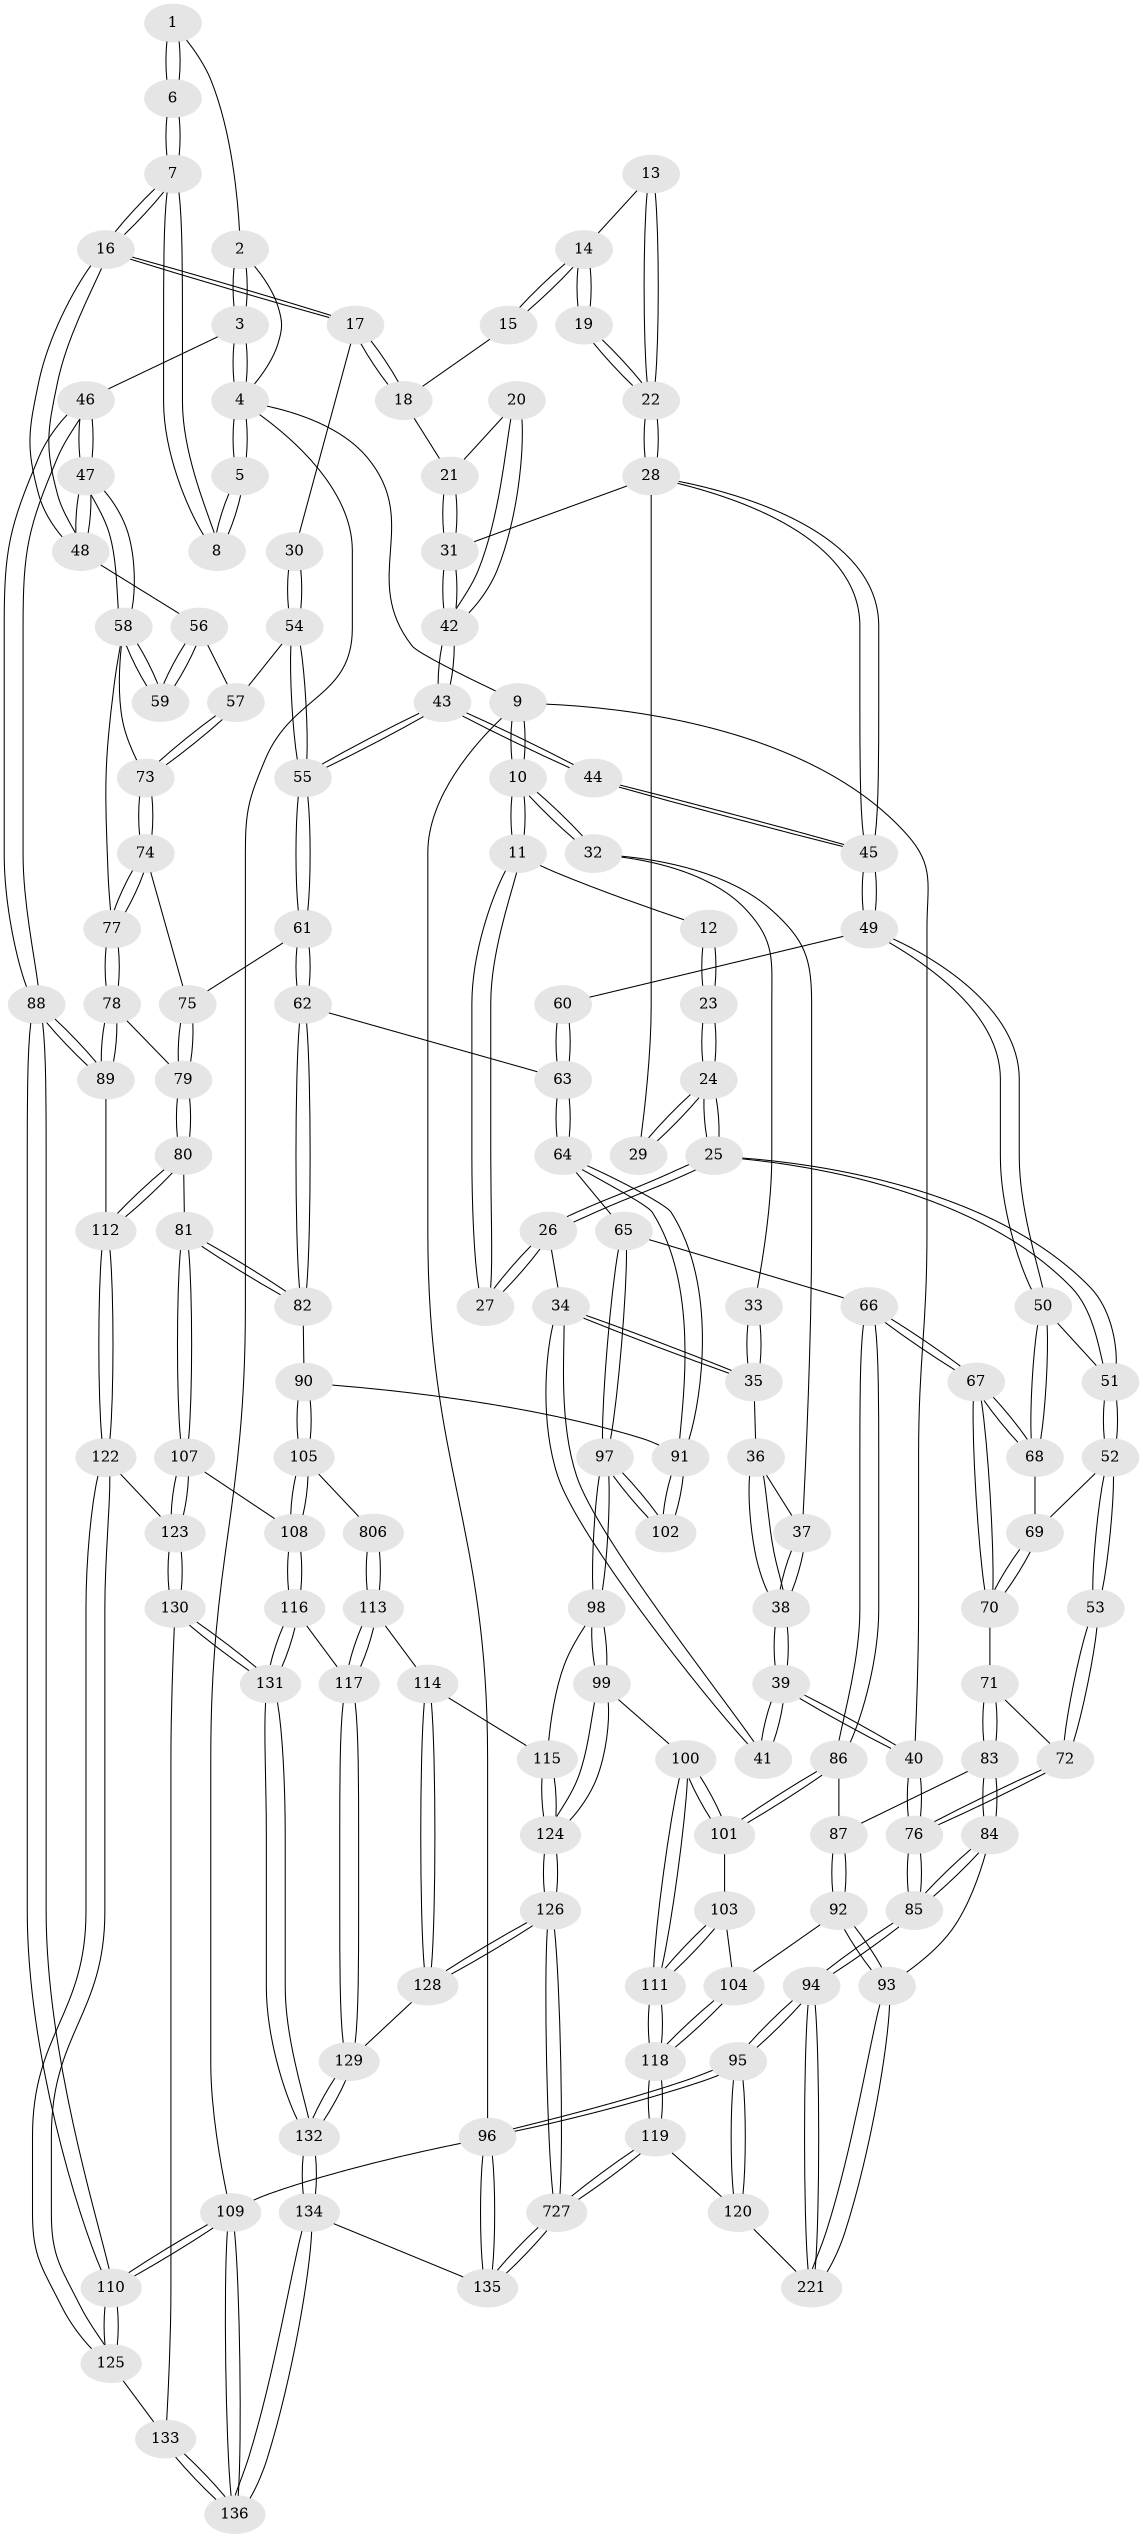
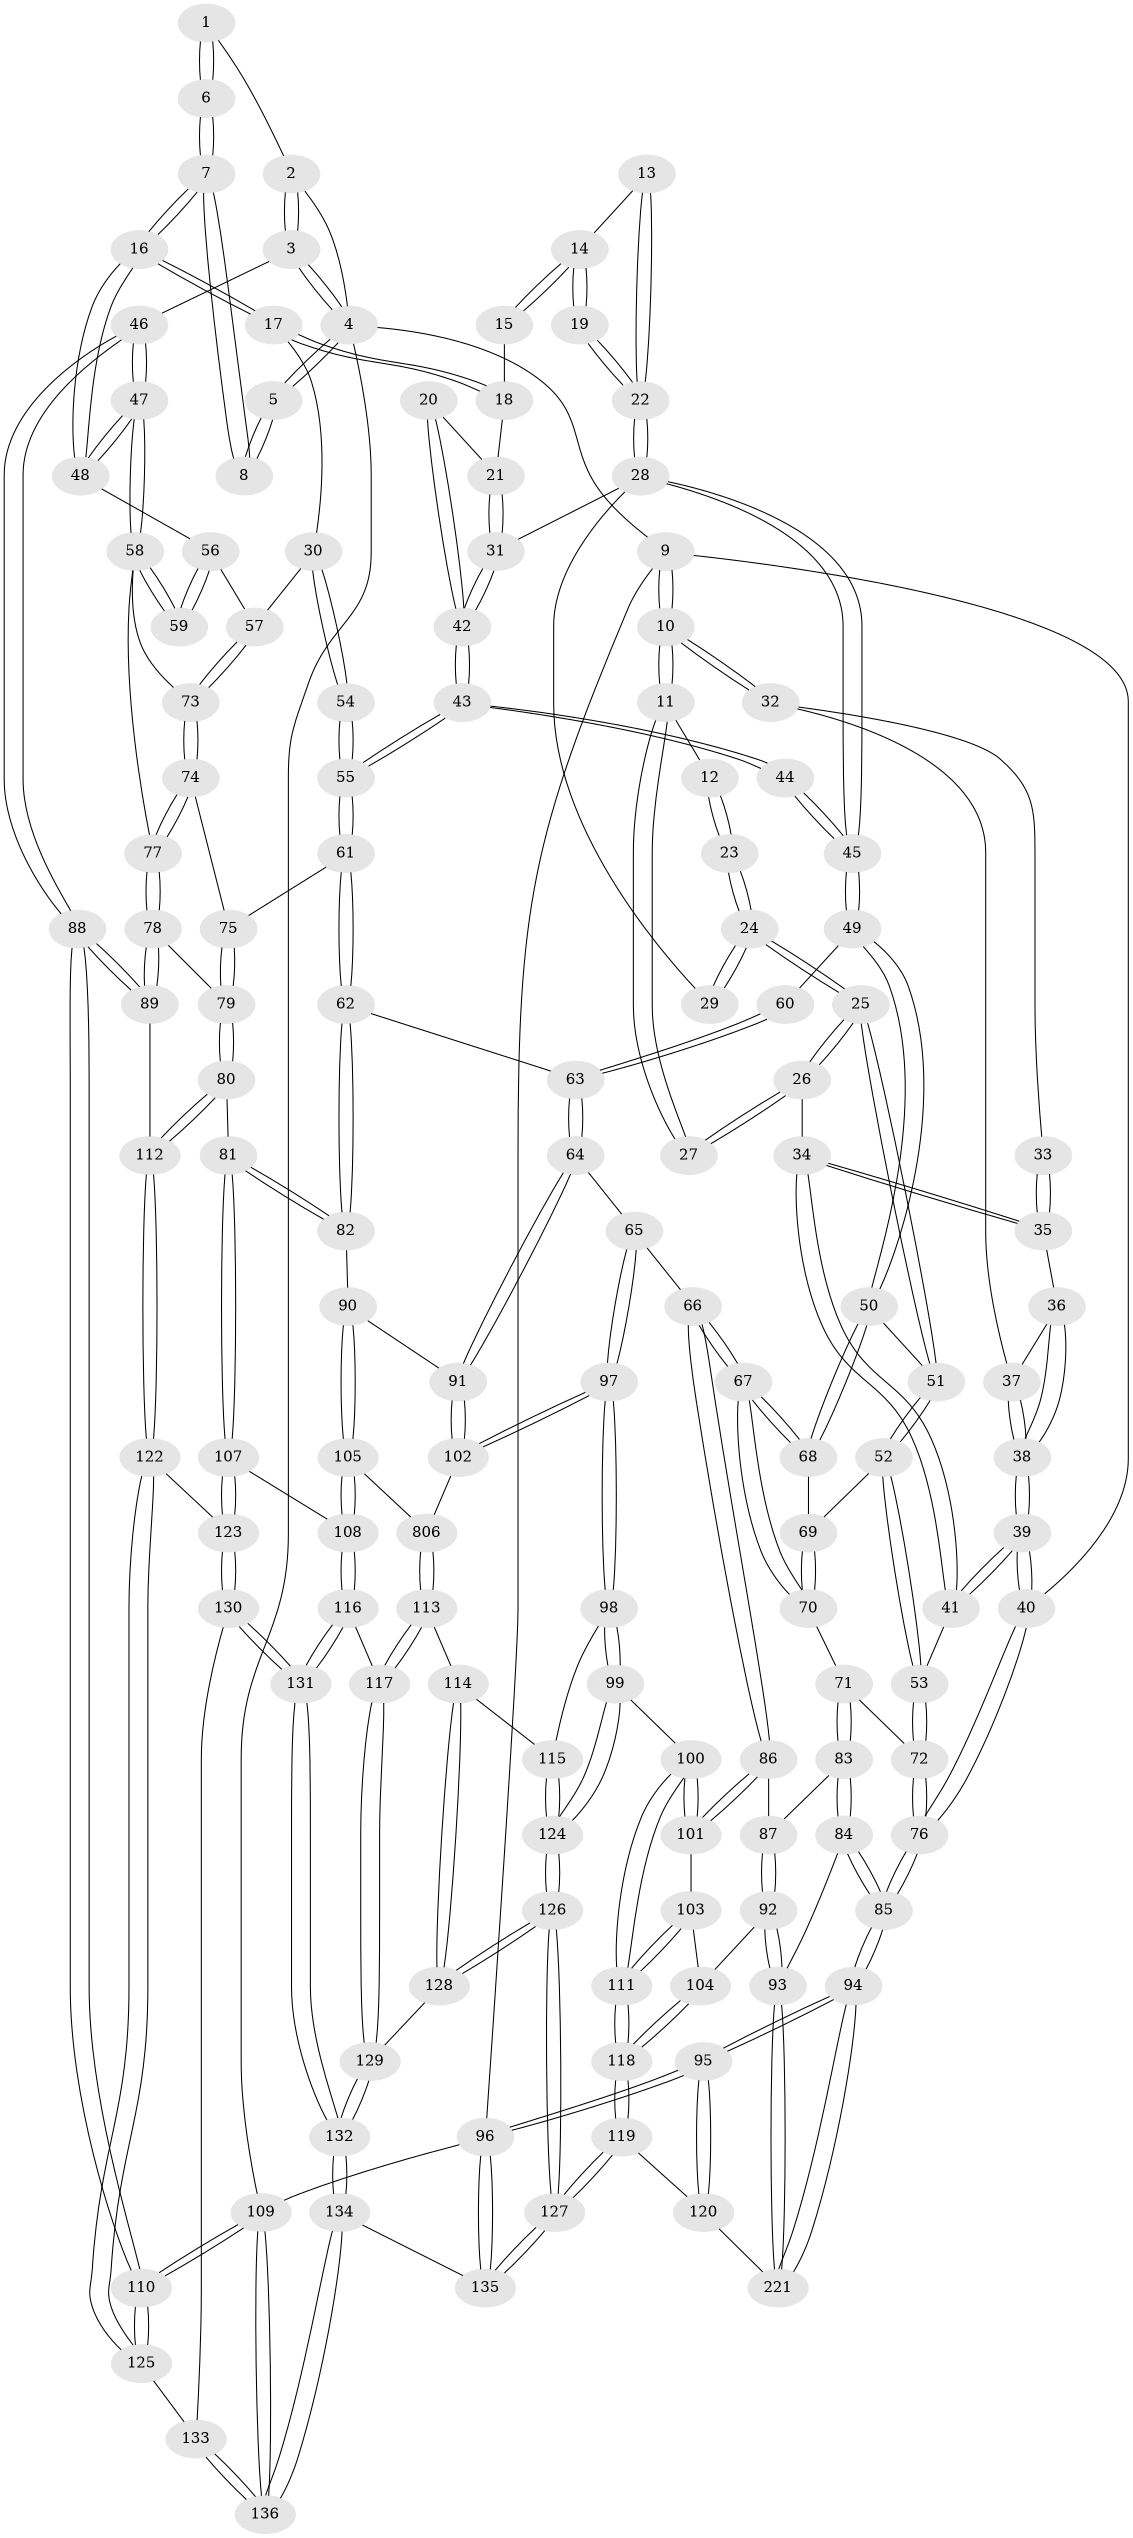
edge "54" -- "57": now "30" -- "57"
edge "102" -- "806": added
edge "41" -- "53": added
node "727": label "727" -> "127"
